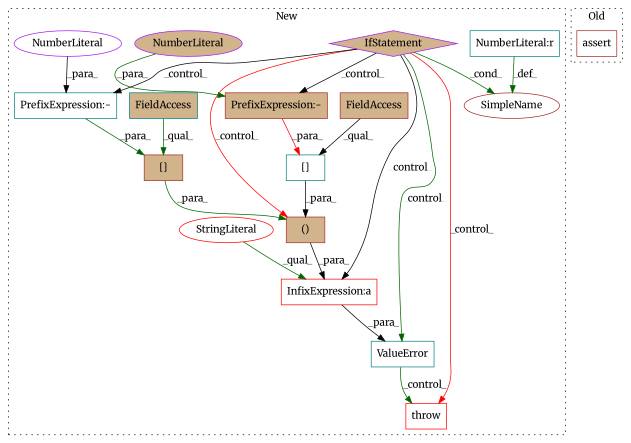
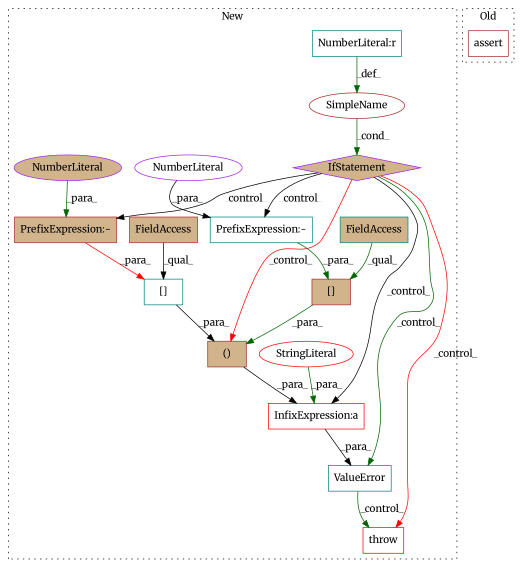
edge "IfStatement" -> "SimpleName": reversed
edge "StringLiteral" -> "InfixExpression:a": label "_qual_" -> "_para_"
